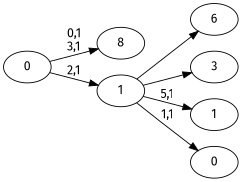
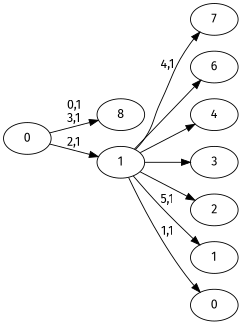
node "7": added
node "4": added
node "2": added
